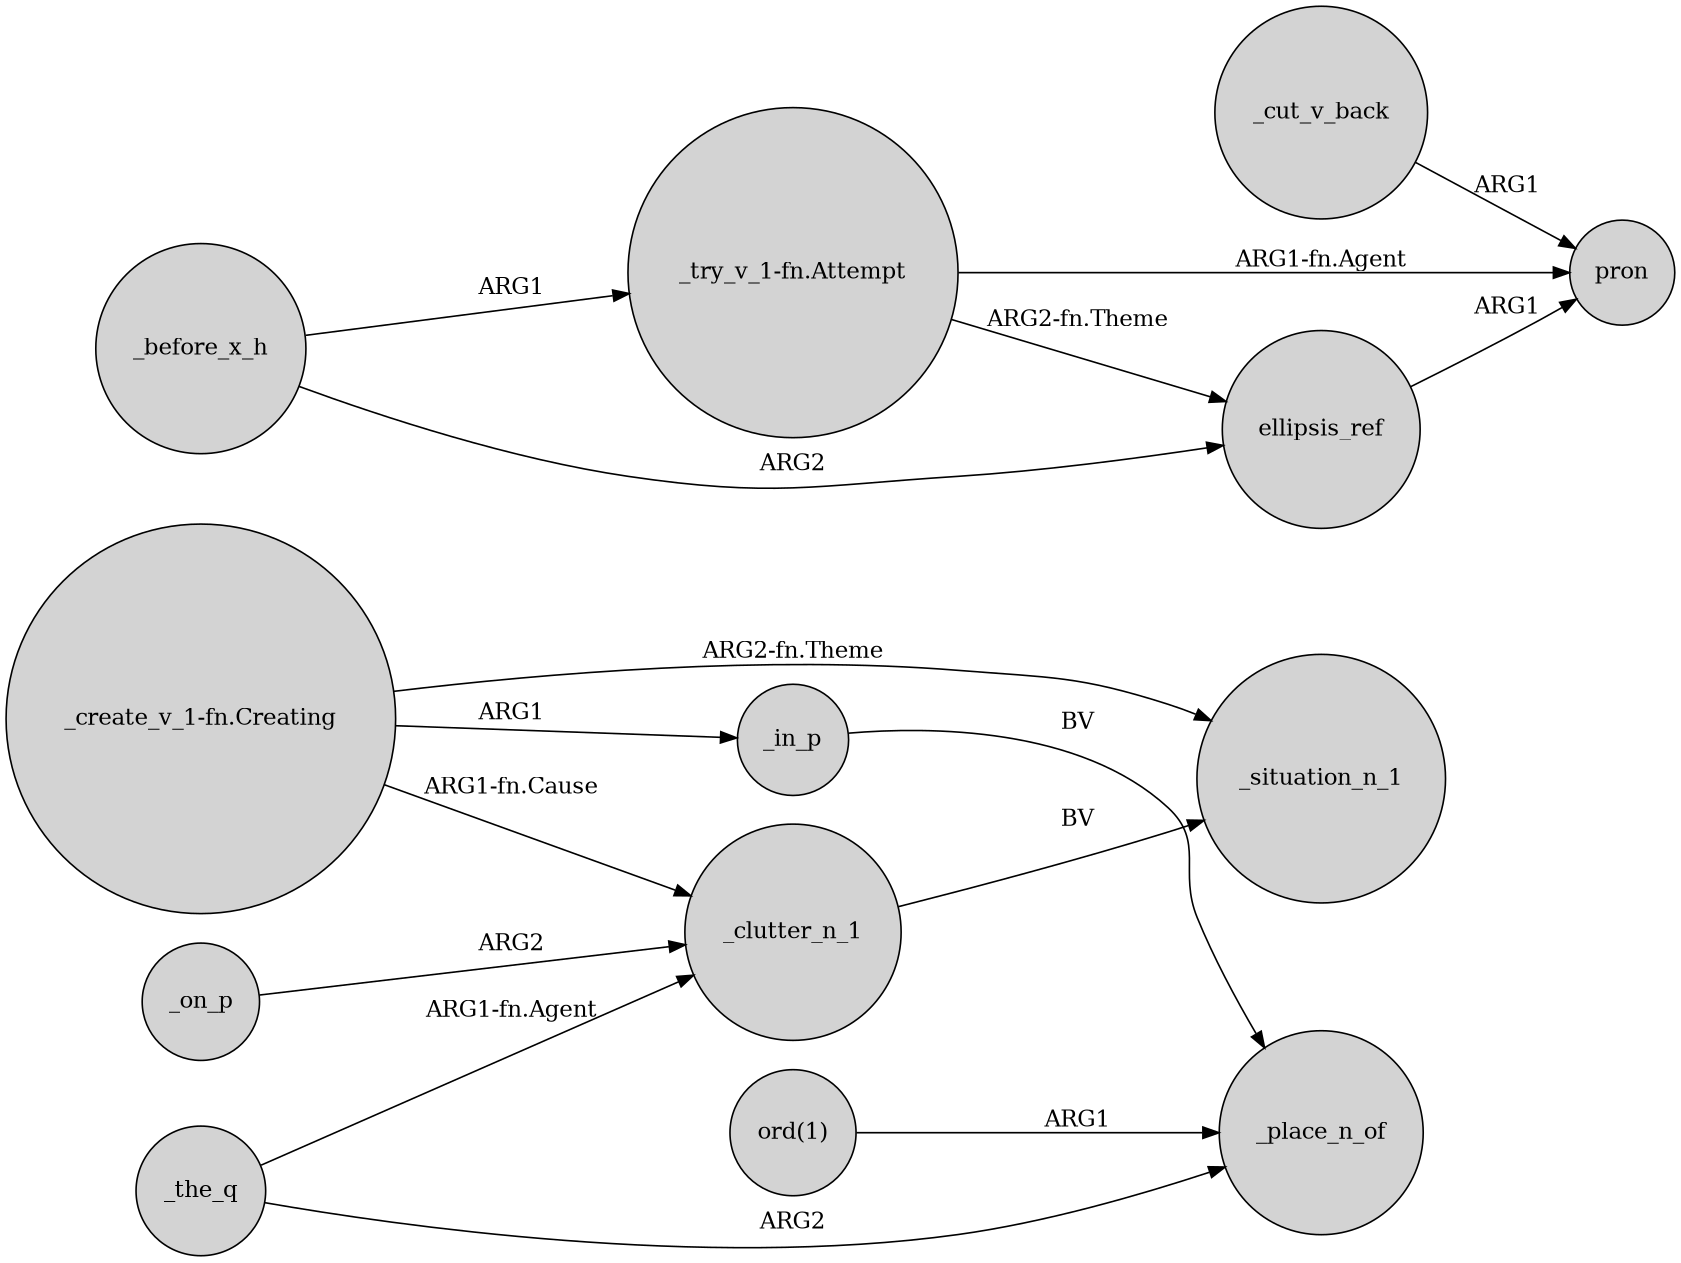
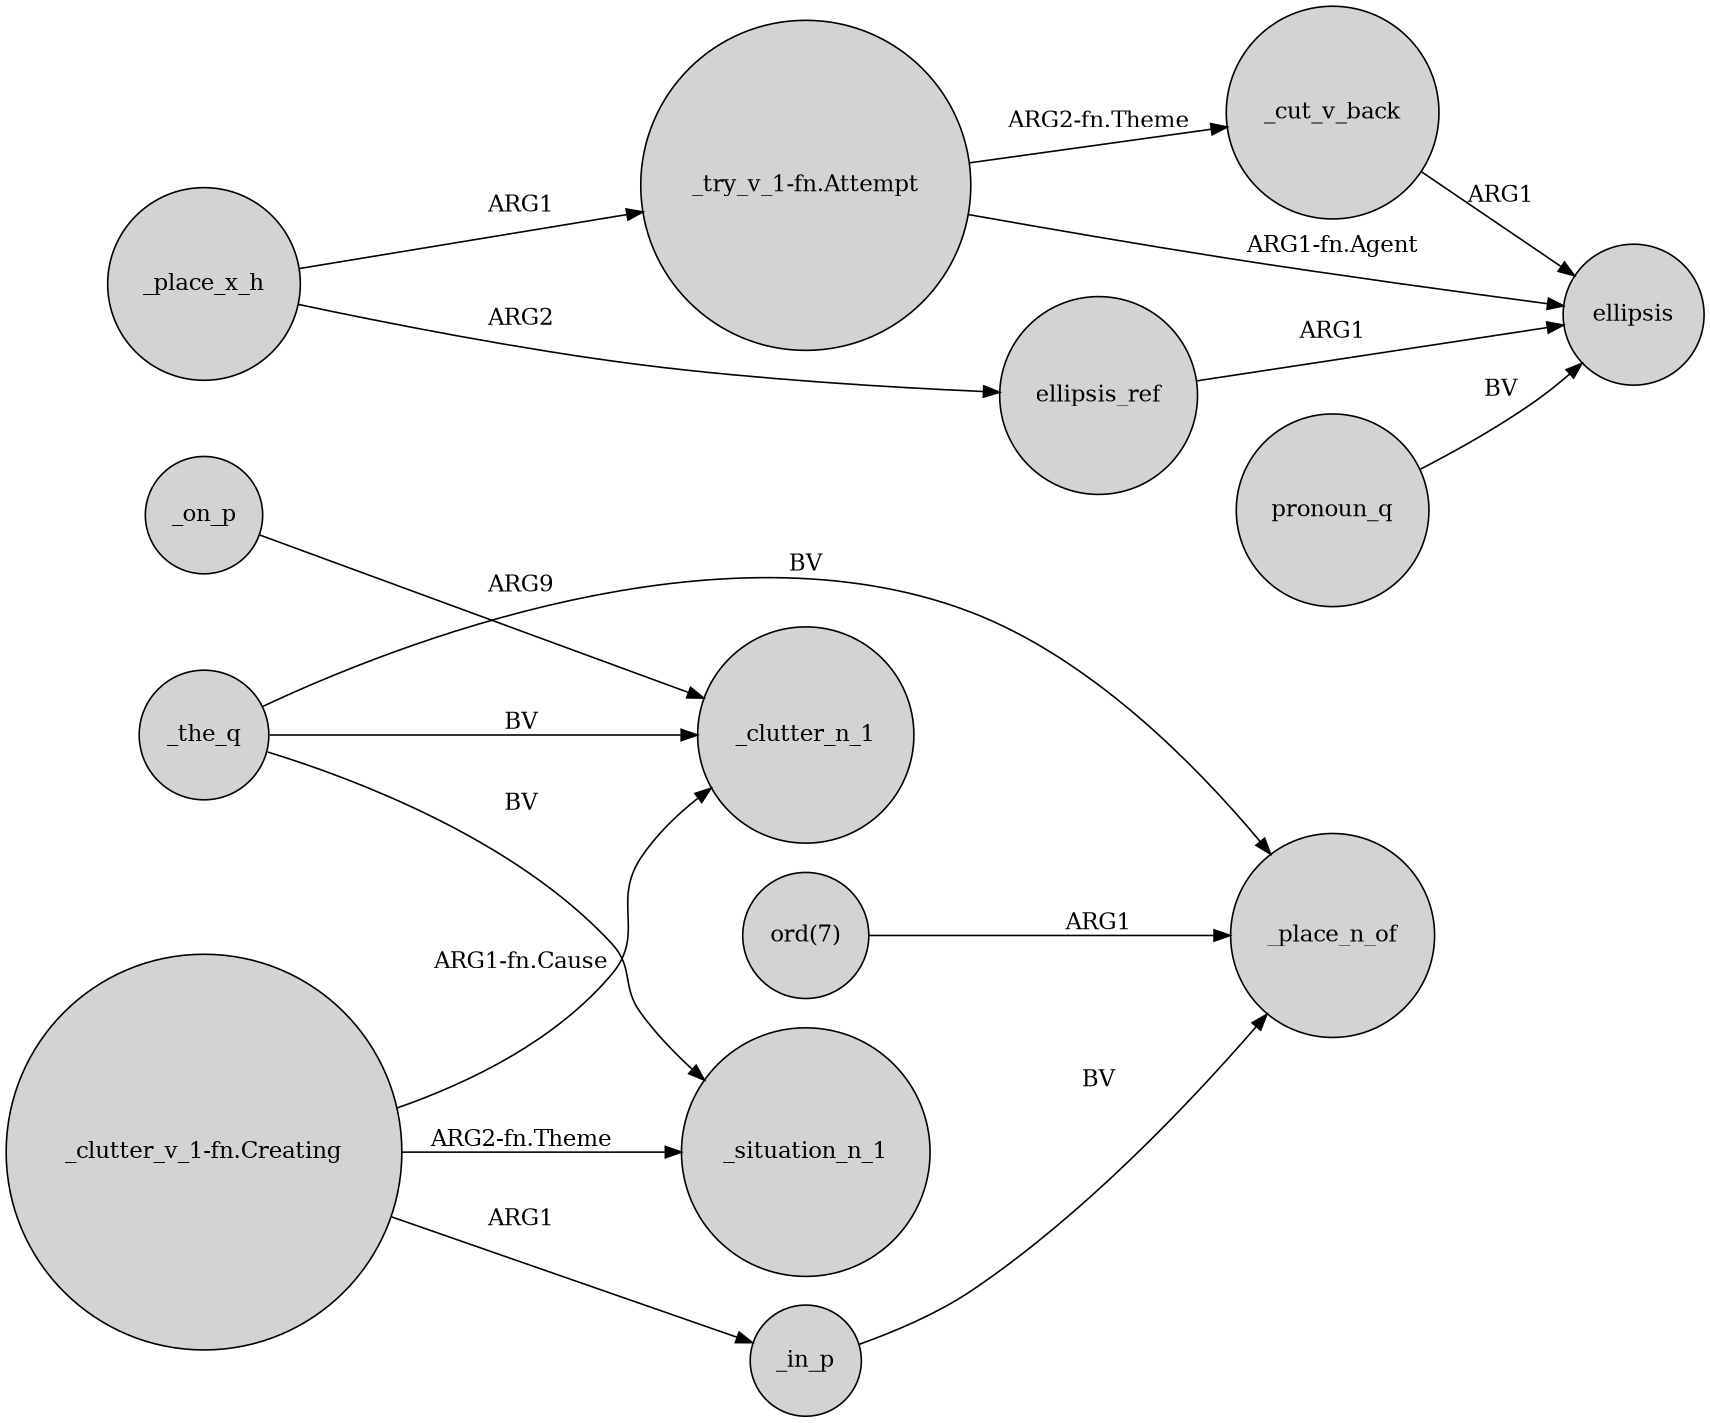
node "pron": label "pron" -> "ellipsis"
node "_before_x_h": label "_before_x_h" -> "_place_x_h"
edge "_try_v_1-fn.Attempt" -> "ellipsis_ref": now "_try_v_1-fn.Attempt" -> "_cut_v_back"
node "pronoun_q": added
node "_create_v_1-fn.Creating": label "_create_v_1-fn.Creating" -> "_clutter_v_1-fn.Creating"
edge "_clutter_n_1" -> "_situation_n_1": now "_the_q" -> "_situation_n_1"
edge "_on_p" -> "_clutter_n_1": label "ARG2" -> "ARG9"
edge "_the_q" -> "_clutter_n_1": label "ARG1-fn.Agent" -> "BV"
node "ord(1)": label "ord(1)" -> "ord(7)"
edge "_the_q" -> "_place_n_of": label "ARG2" -> "BV"
